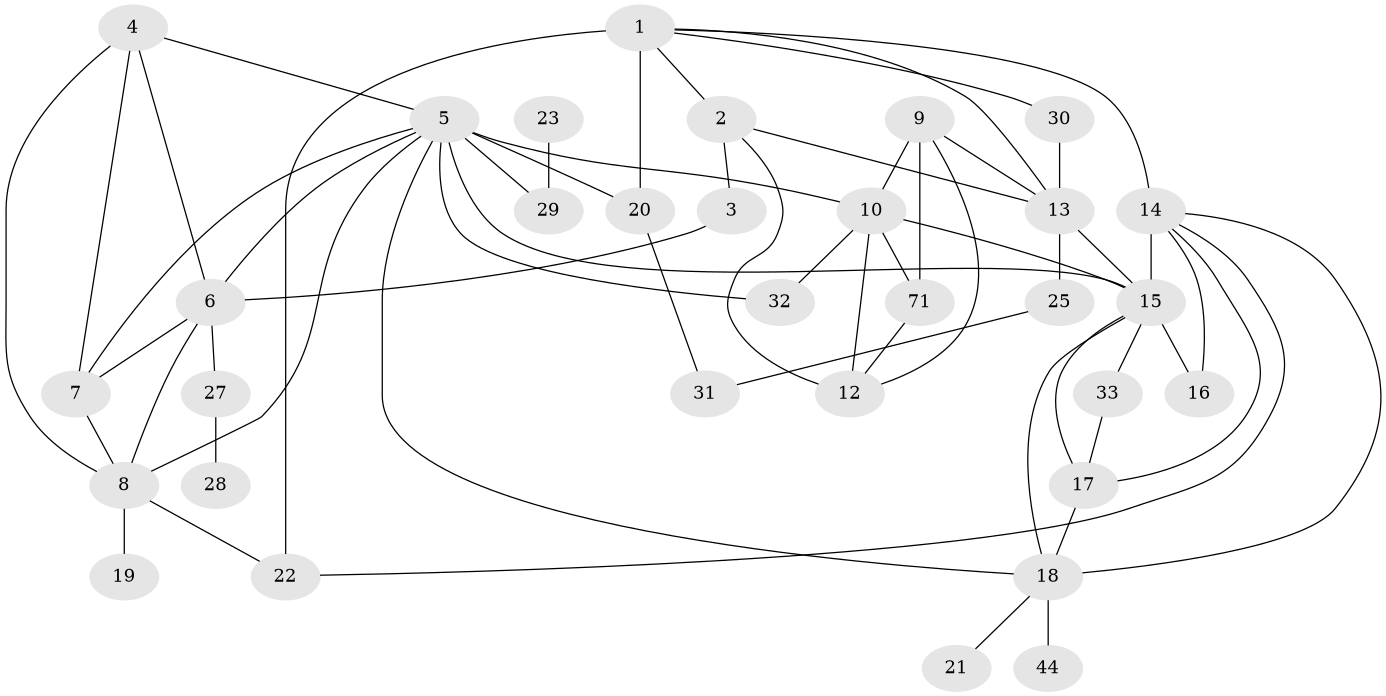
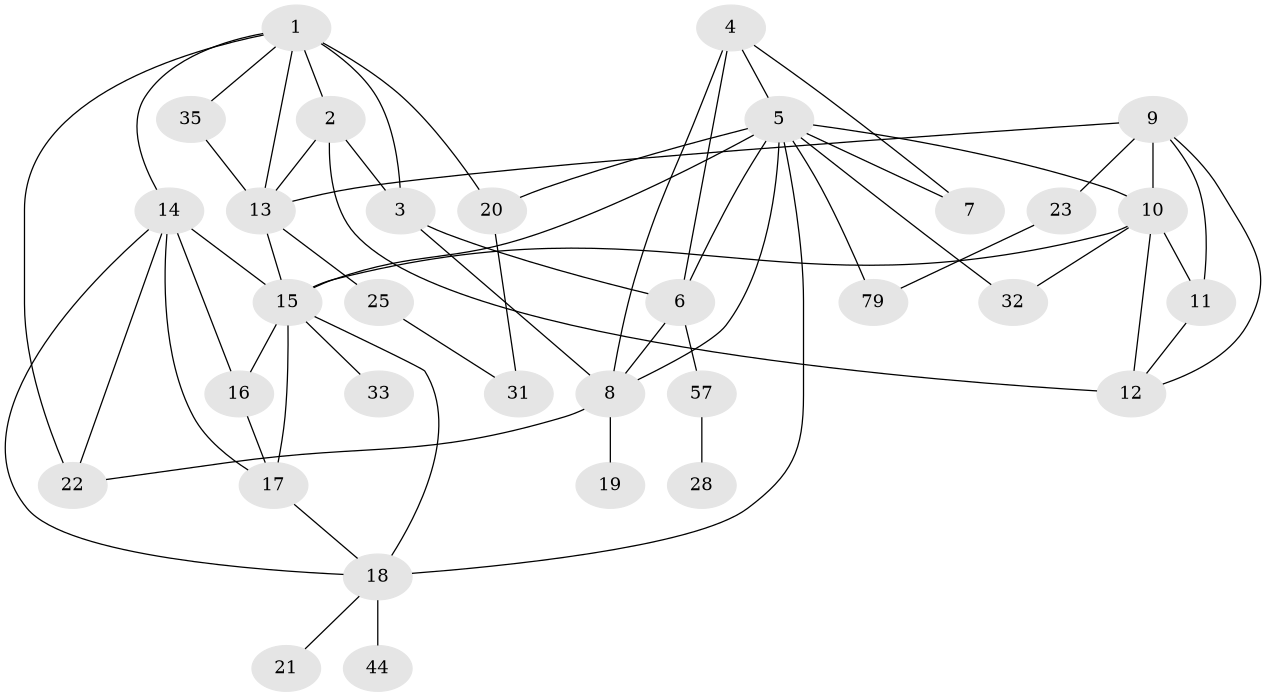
edge "1" -- "3": added
node "30": label "30" -> "35"
edge "9" -- "23": added
node "29": label "29" -> "79"
node "71": label "71" -> "11"
edge "6" -- "7": removed
node "27": label "27" -> "57"
edge "7" -- "8": now "3" -- "8"
edge "33" -- "17": now "16" -- "17"
